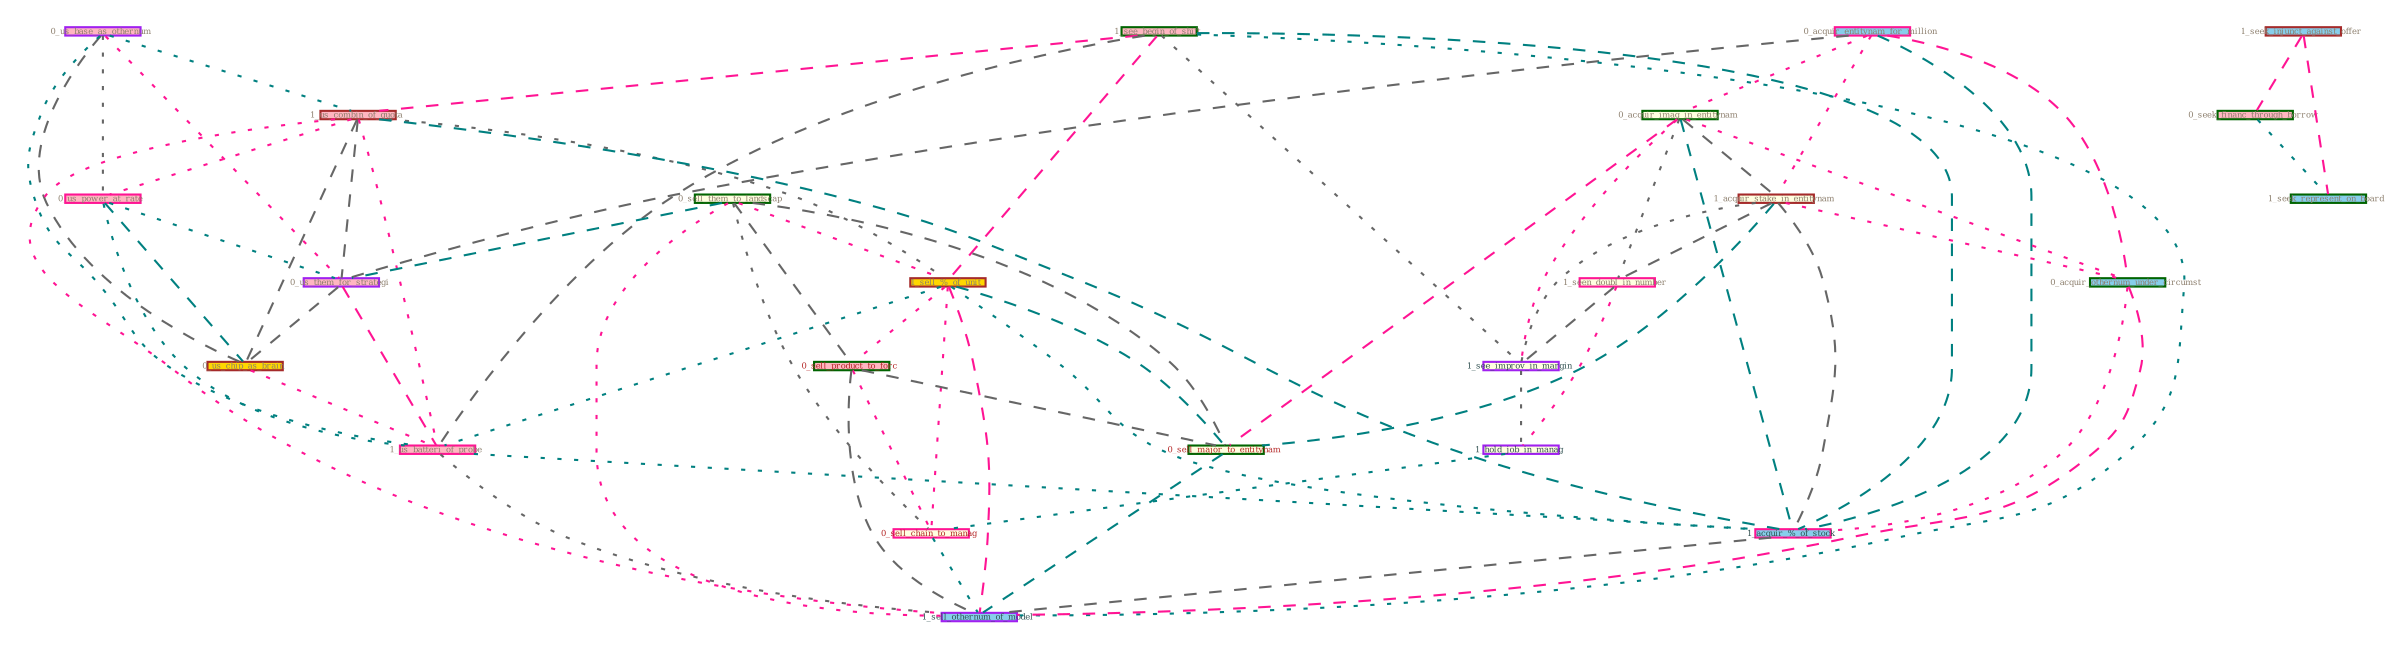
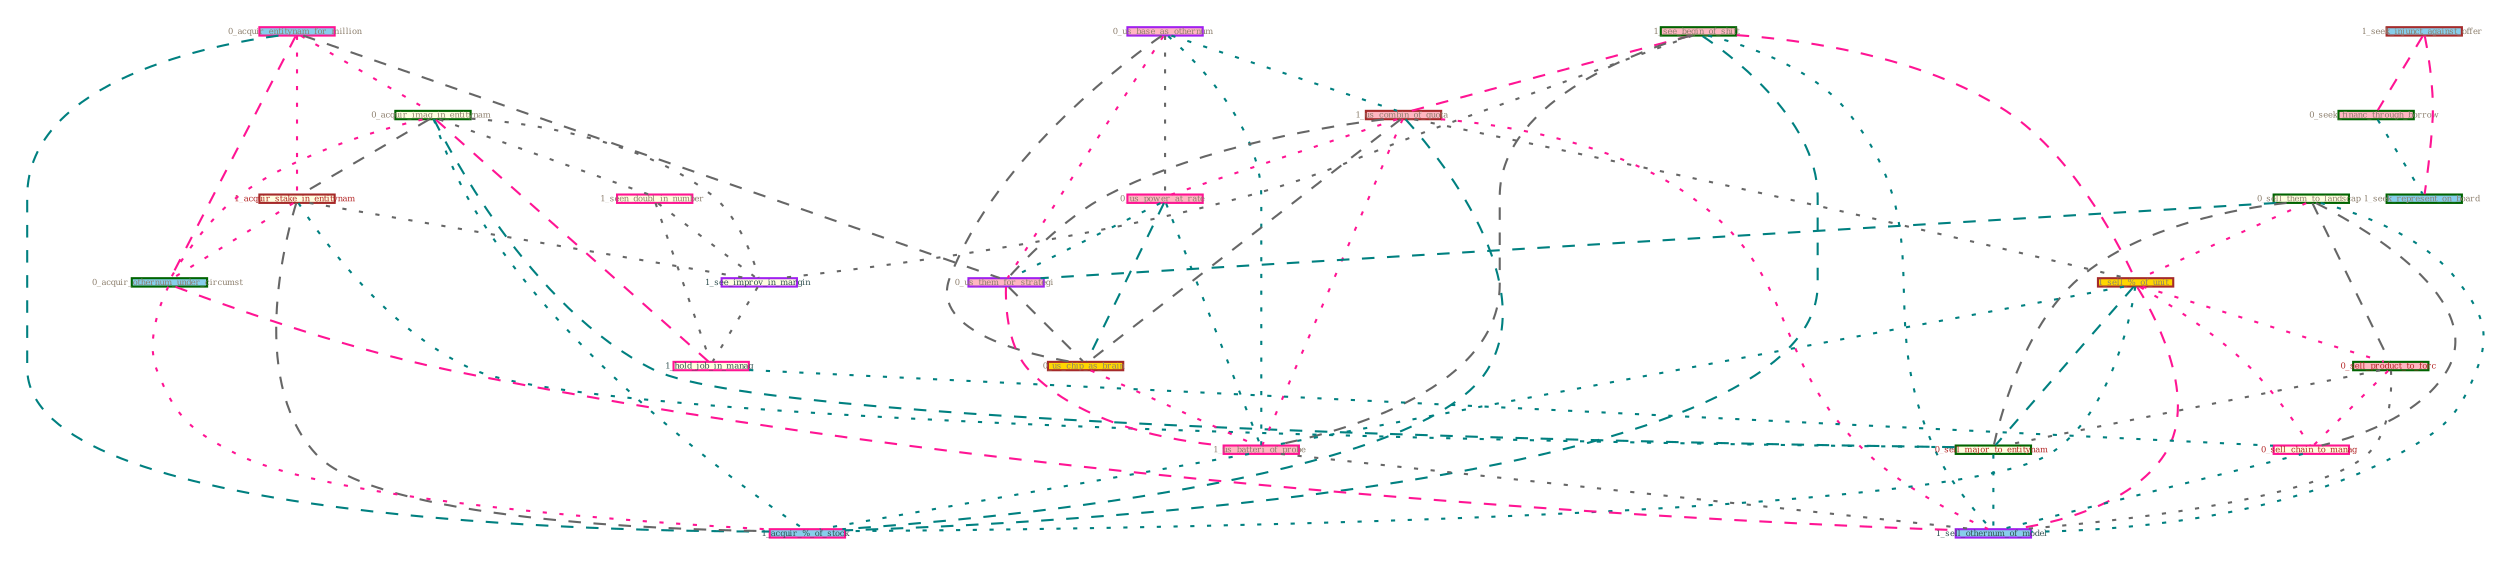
node "1_acquir_stake_in_entitynam": fontcolor #8b7d6b -> #b22222
edge "0_acquir_imag_in_entitynam" -- "1_see_improv_in_margin": color deeppink -> gray40
edge "0_acquir_imag_in_entitynam" -- "1_hold_job_in_manag": added
edge "1_acquir_stake_in_entitynam" -- "1_seen_doubl_in_number": removed
edge "0_acquir_imag_in_entitynam" -- "0_sell_major_to_entitynam": color deeppink -> teal
edge "1_seen_doubl_in_number" -- "1_see_improv_in_margin": style dashed -> dotted
edge "0_acquir_imag_in_entitynam" -- "1_acquir_%_of_stock": style dashed -> dotted
edge "0_sell_them_to_landscap" -- "0_sell_chain_to_manag": style dotted -> dashed
edge "1_acquir_stake_in_entitynam" -- "0_sell_major_to_entitynam": style dashed -> dotted
edge "1_seen_doubl_in_number" -- "1_hold_job_in_manag": color deeppink -> gray40
edge "0_sell_product_to_forc" -- "0_sell_major_to_entitynam": style dashed -> dotted
node "1_hold_job_in_manag": color purple -> deeppink
edge "0_sell_them_to_landscap" -- "1_sell_othernum_of_model": color deeppink -> teal
edge "0_sell_product_to_forc" -- "1_sell_othernum_of_model": style dashed -> dotted
edge "0_sell_major_to_entitynam" -- "1_sell_othernum_of_model": style dashed -> dotted
edge "1_acquir_%_of_stock" -- "1_sell_othernum_of_model": removed
